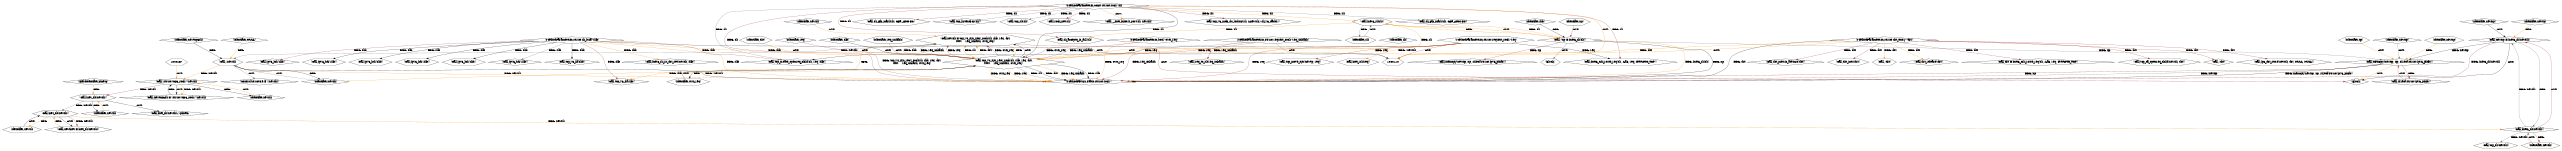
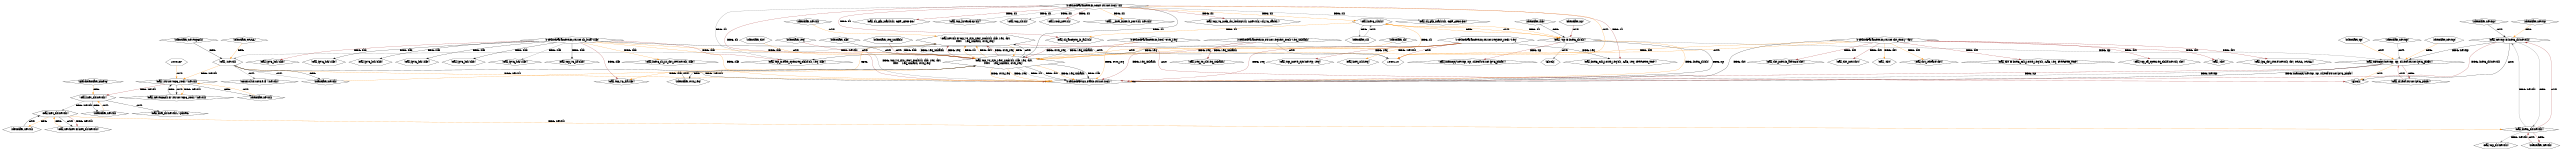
edge "(MethodParameterIn,const struct sock *sk)" -> "(Call,__inet_inherit_port(sk, newsk))": label "AST: " -> "DDG: sk"
